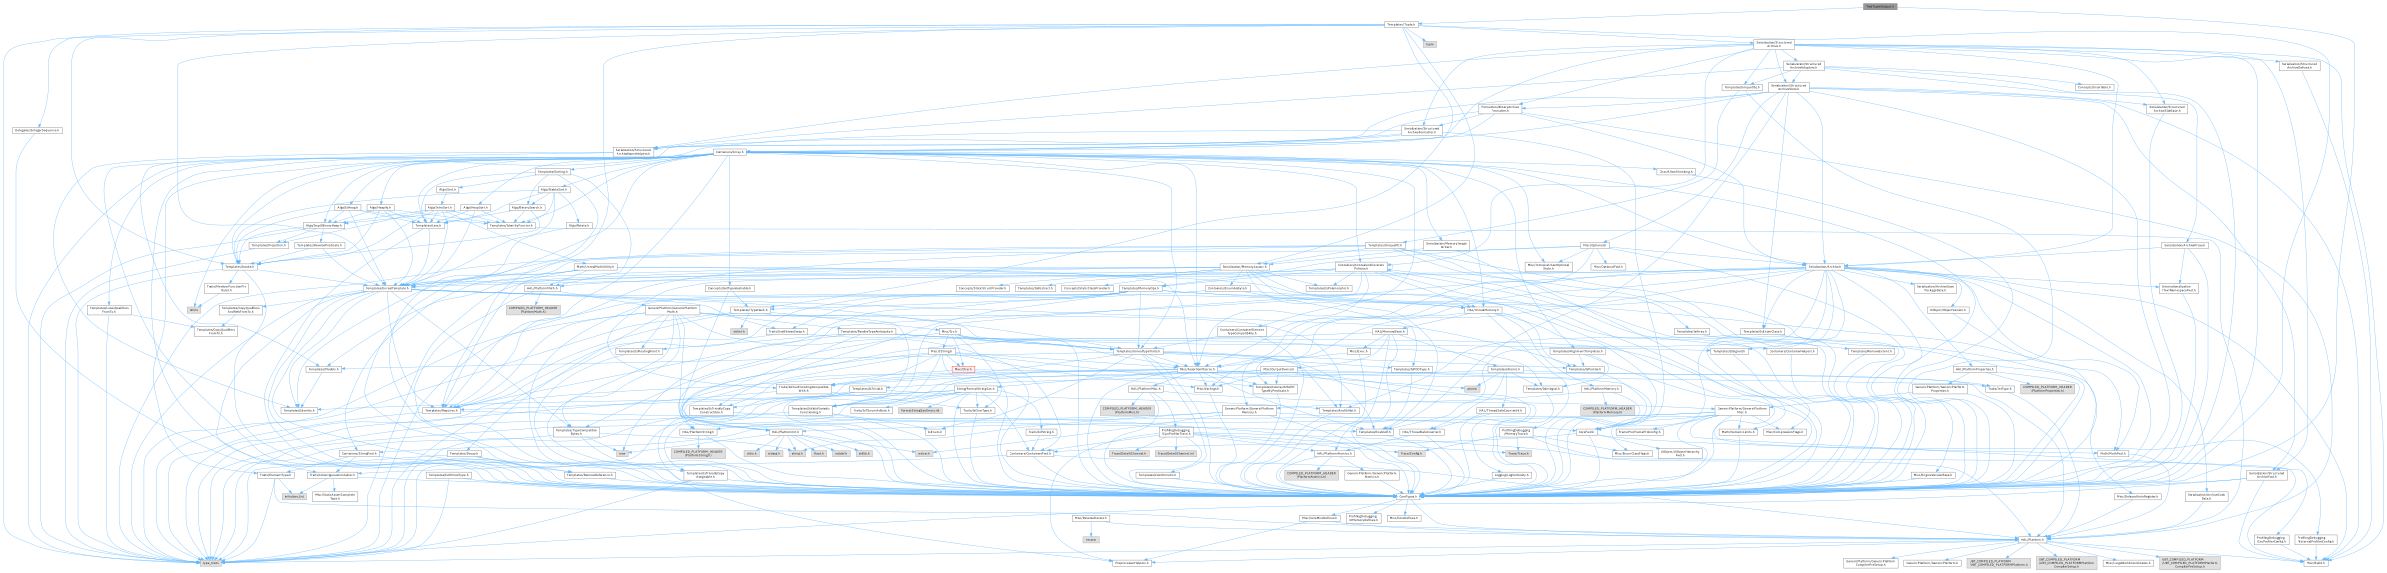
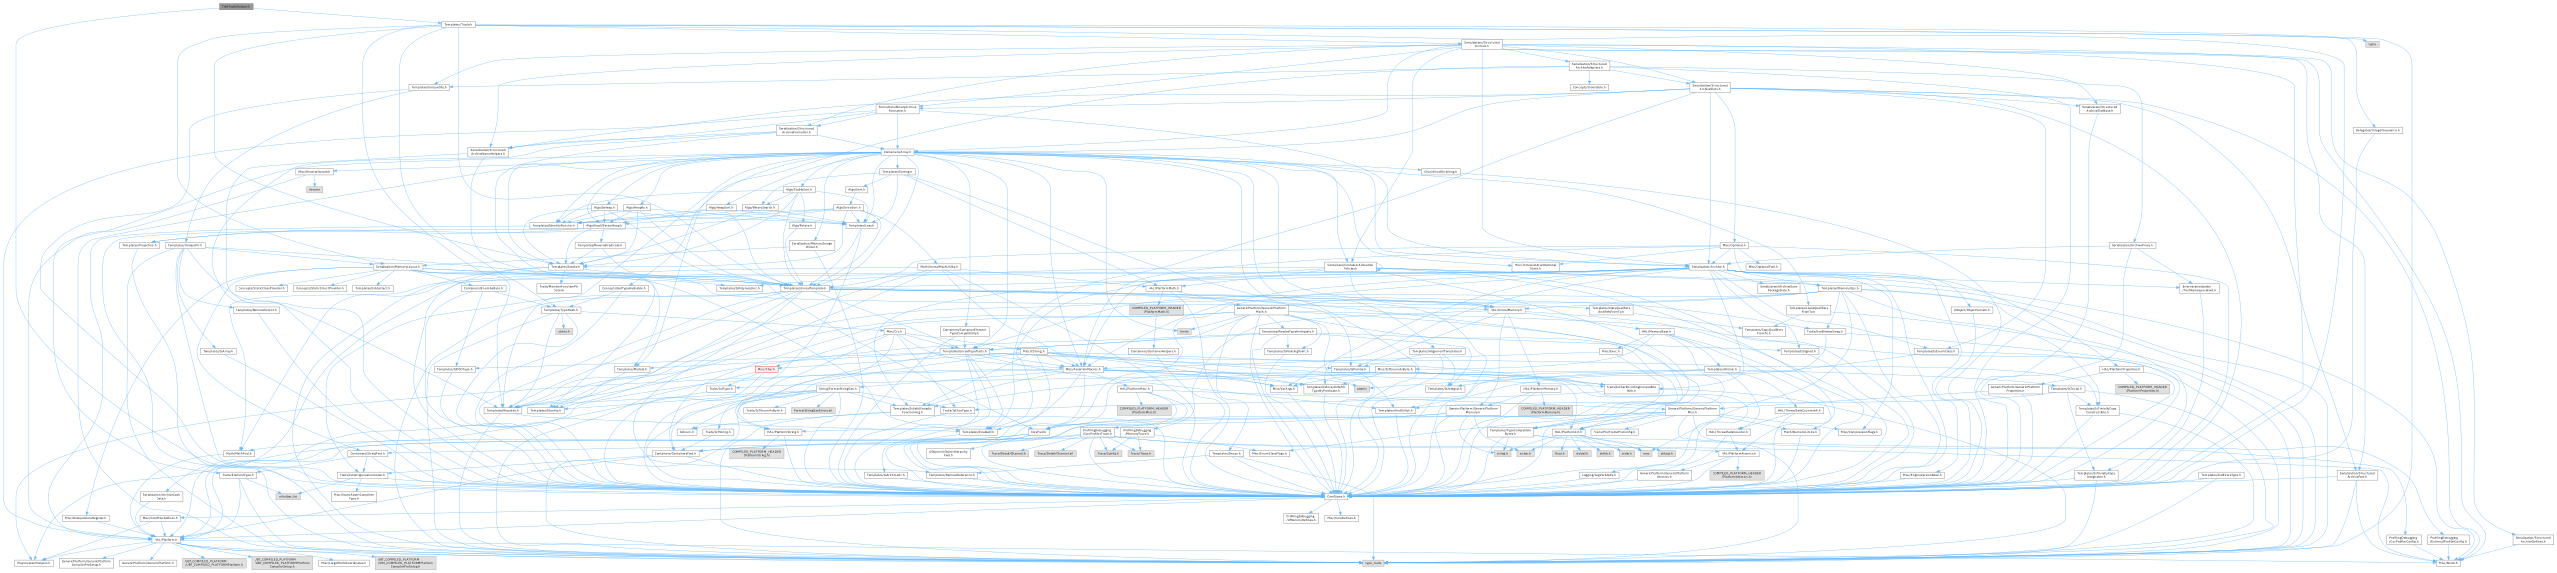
edge "Containers/Array.h" -> "Misc/ReverseIterate.h": added
edge "Traits/MemberFunctionPtr Outer.h" -> "limits": now "GenericPlatform/GenericPlatform Math.h" -> "limits"
edge "Containers/ContainerAllocation Policies.h" -> "Containers/ContainerHelpers.h": now "COMPILED_PLATFORM_HEADER (PlatformMath.h)" -> "Containers/ContainerHelpers.h"
node "Misc/OutputDevice.h": label "Misc/OutputDevice.h" -> "Misc/IsTEnumAsByte.h"
